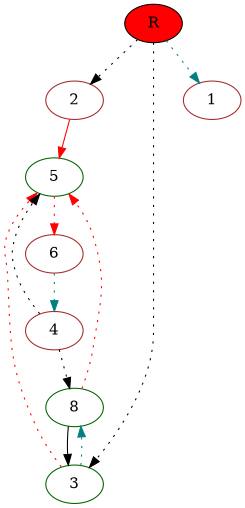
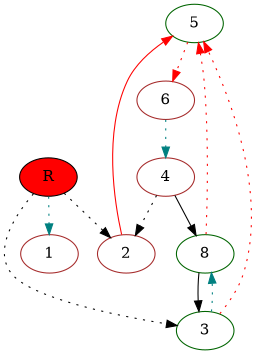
edge "4" -> "5": now "4" -> "2"
edge "4" -> "8": style dotted -> solid
